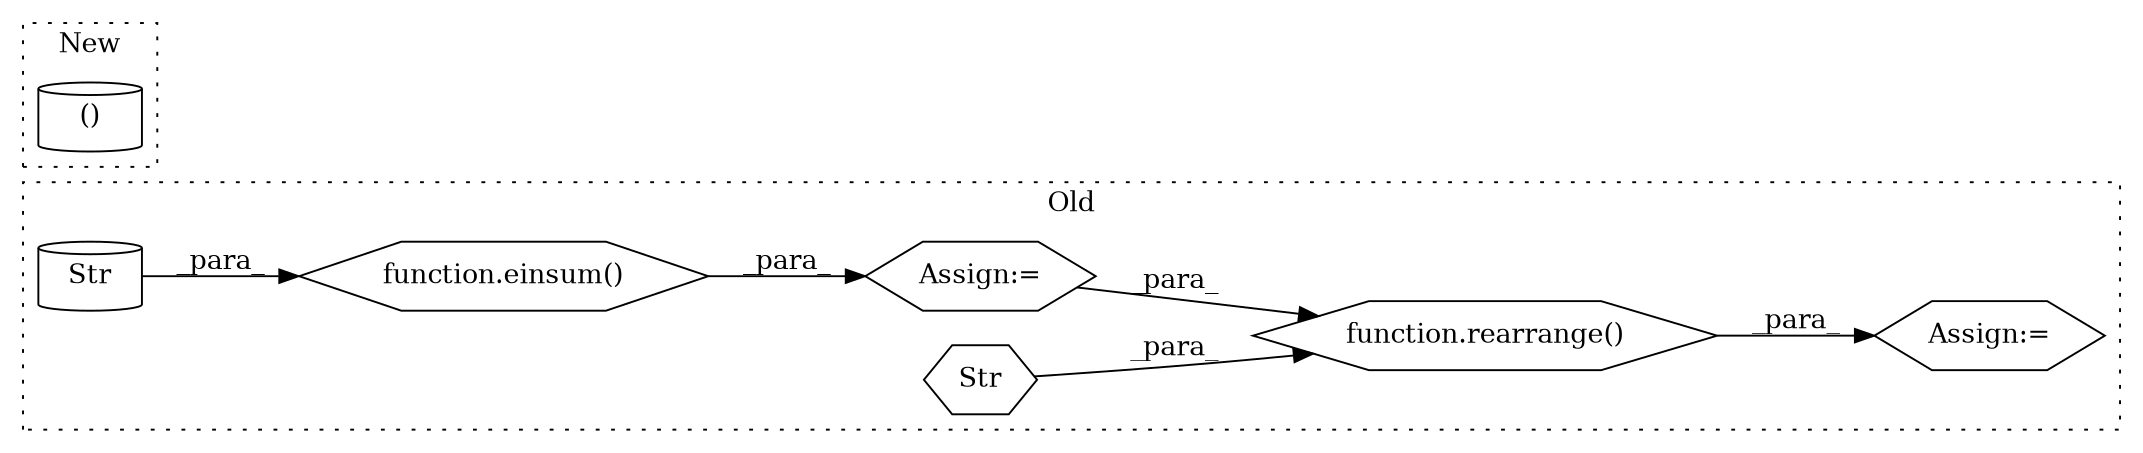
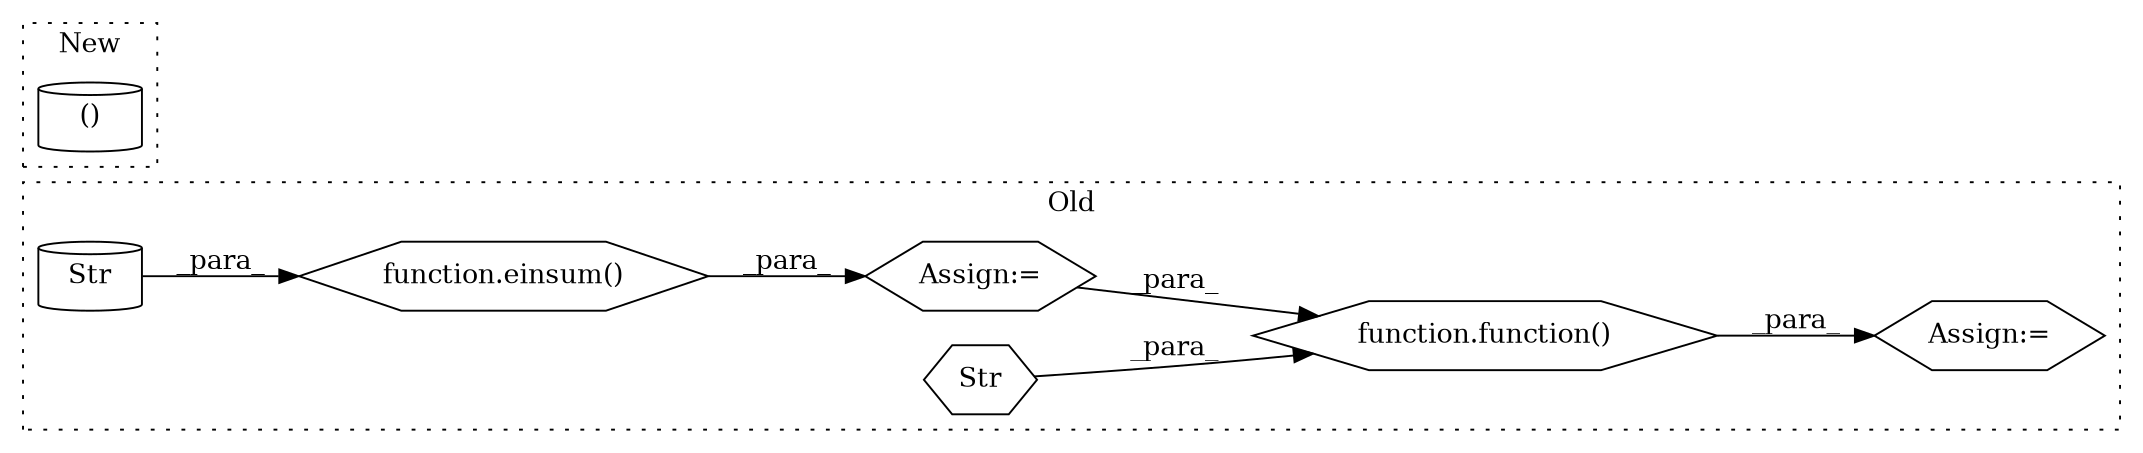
node "function.rearrange()": label "function.rearrange()" -> "function.function()"
